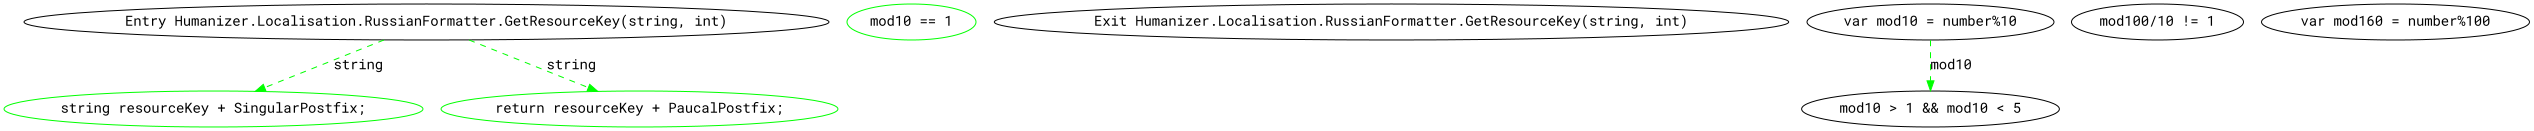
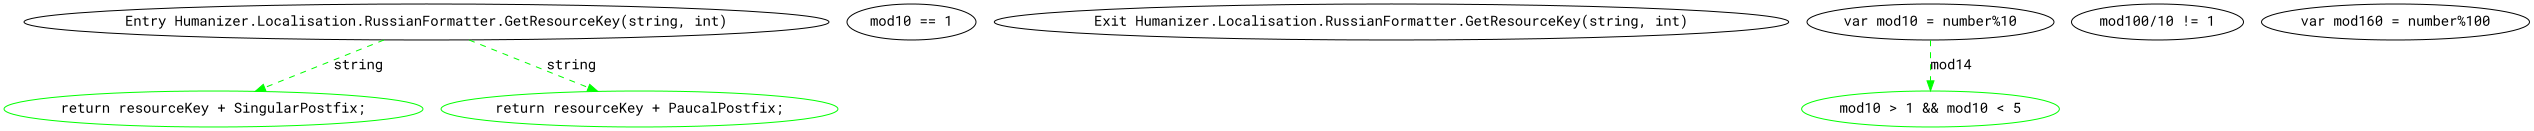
node "mod10 == 1": color green -> black
edge "var mod10 = number%10" -> "mod10 > 1 && mod10 < 5": label "mod10" -> "mod14"
node "string resourceKey + SingularPostfix;": label "string resourceKey + SingularPostfix;" -> "return resourceKey + SingularPostfix;"
node "mod10 > 1 && mod10 < 5": color black -> green
